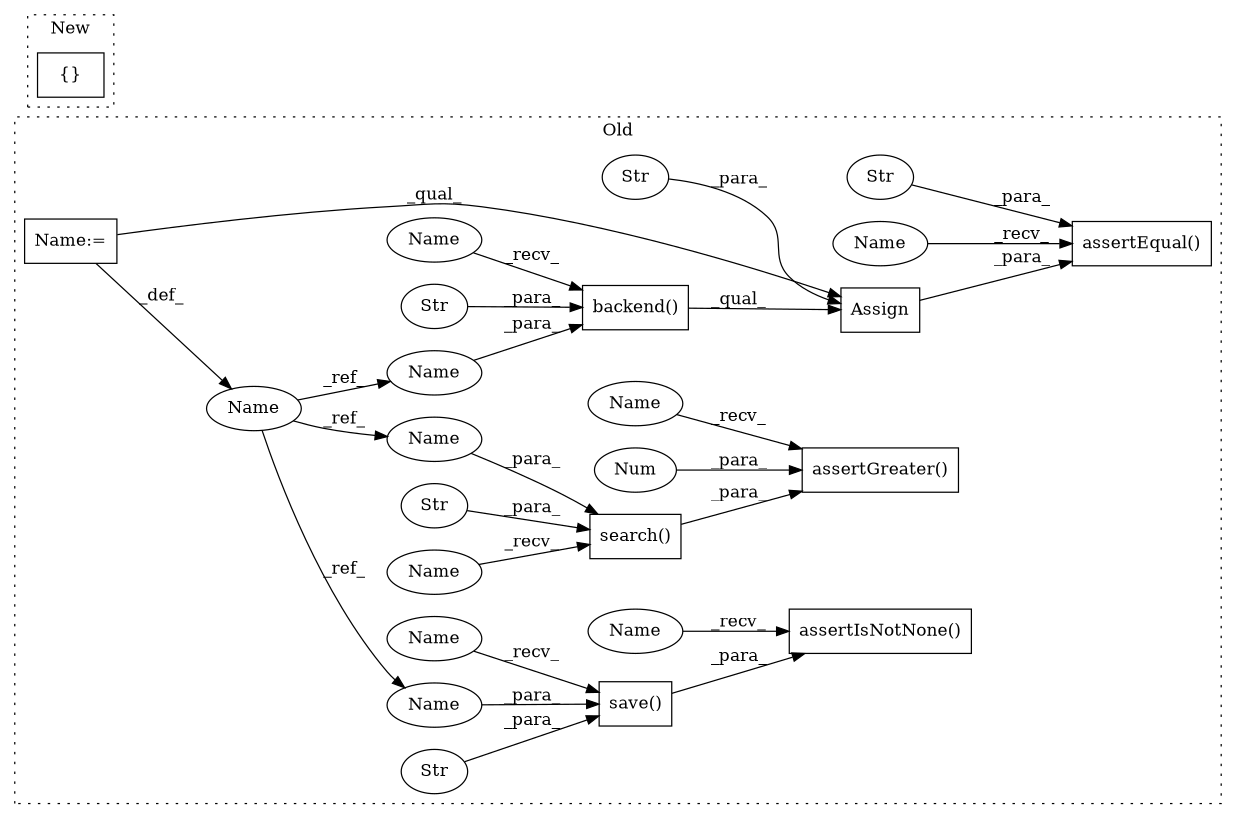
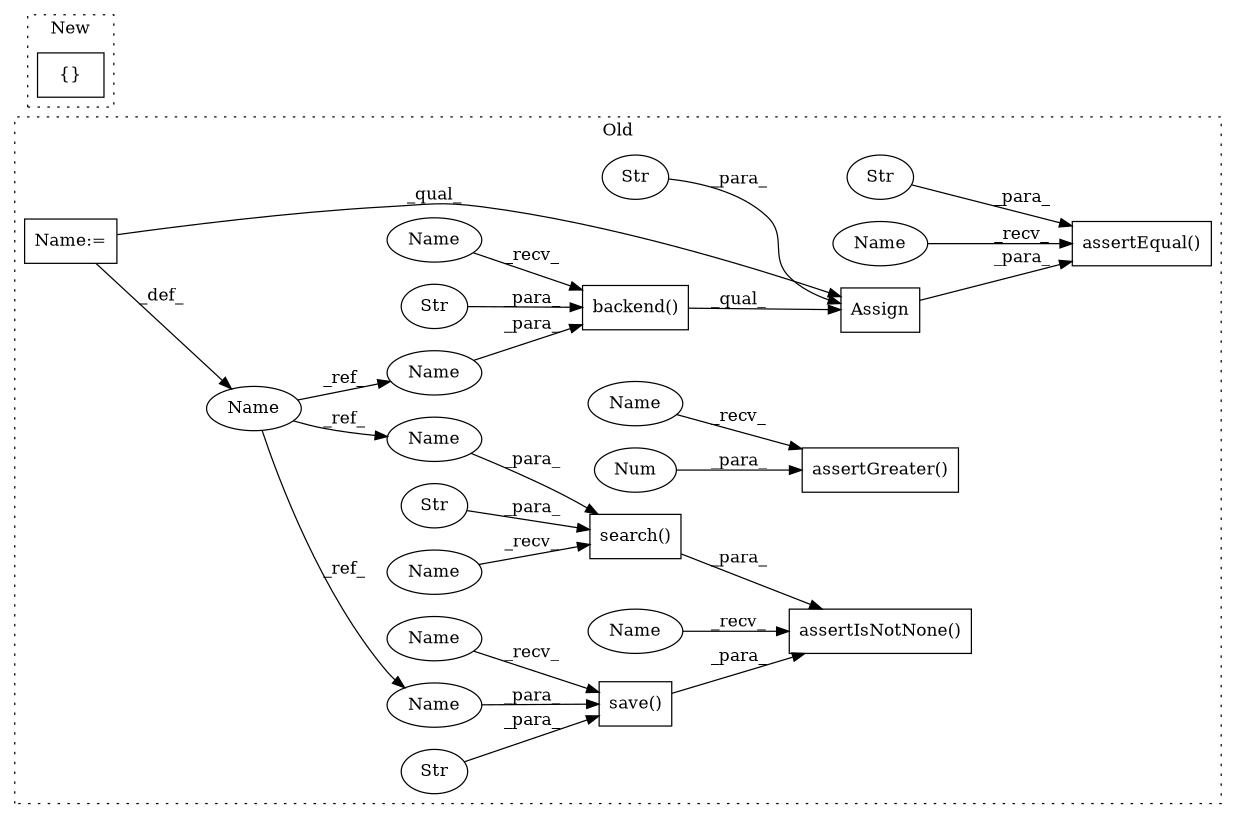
edge "search()" -> "assertGreater()": now "search()" -> "assertIsNotNone()"
